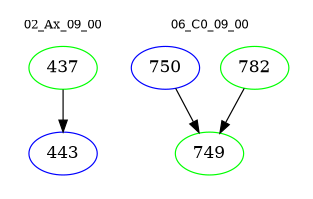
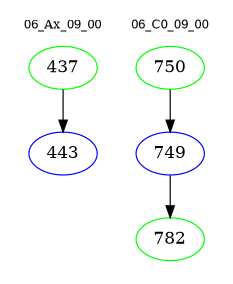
cluster "02_Ax_09_00": label "02_Ax_09_00" -> "06_Ax_09_00"
node "750": color blue -> green
edge "782" -> "749": reversed
node "749": color green -> blue
